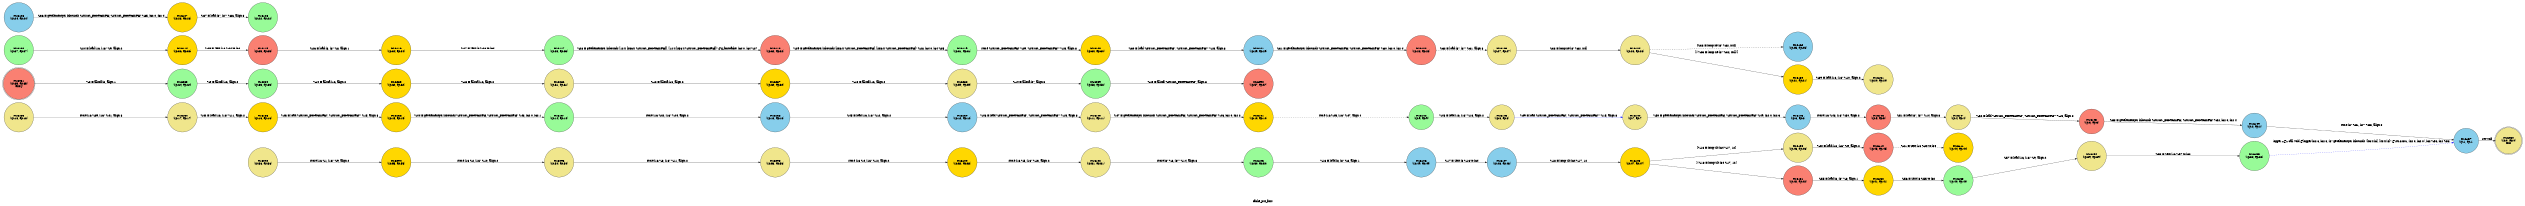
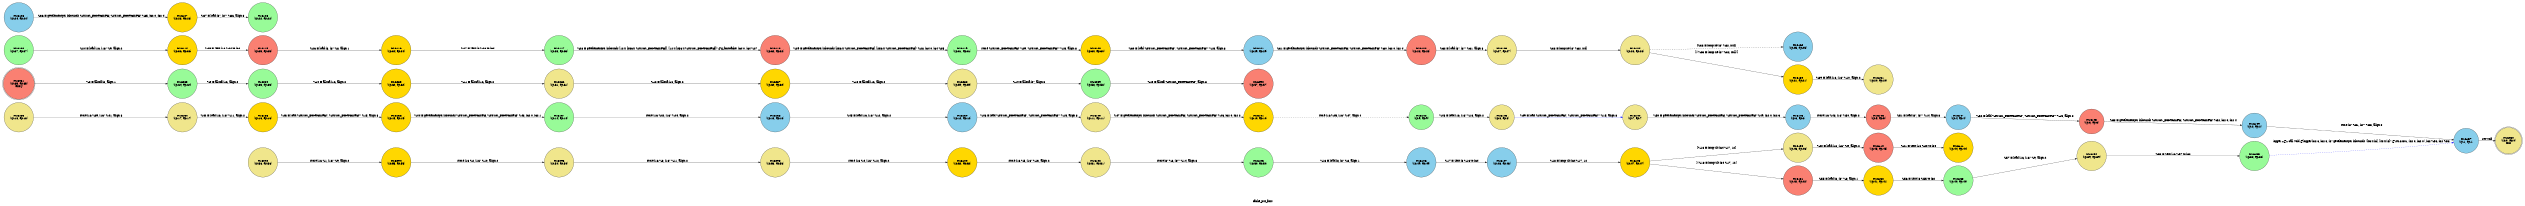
edge "N16122 (rp:28, ep:28)" -> "N16123 (rp:27, ep:27)": style dashed -> solid
edge "N16085 (rp:62, ep:62)" -> "N16086 (rp:61, ep:61)": label "%13 = alloca i16, align 2" -> "%11 = alloca i16, align 2"
node "N16147 (rp:4, ep:4)": fillcolor khaki -> skyblue
edge "N16110 (rp:45, ep:45)" -> "N16111 (rp:44, ep:44)": style dashed -> solid
